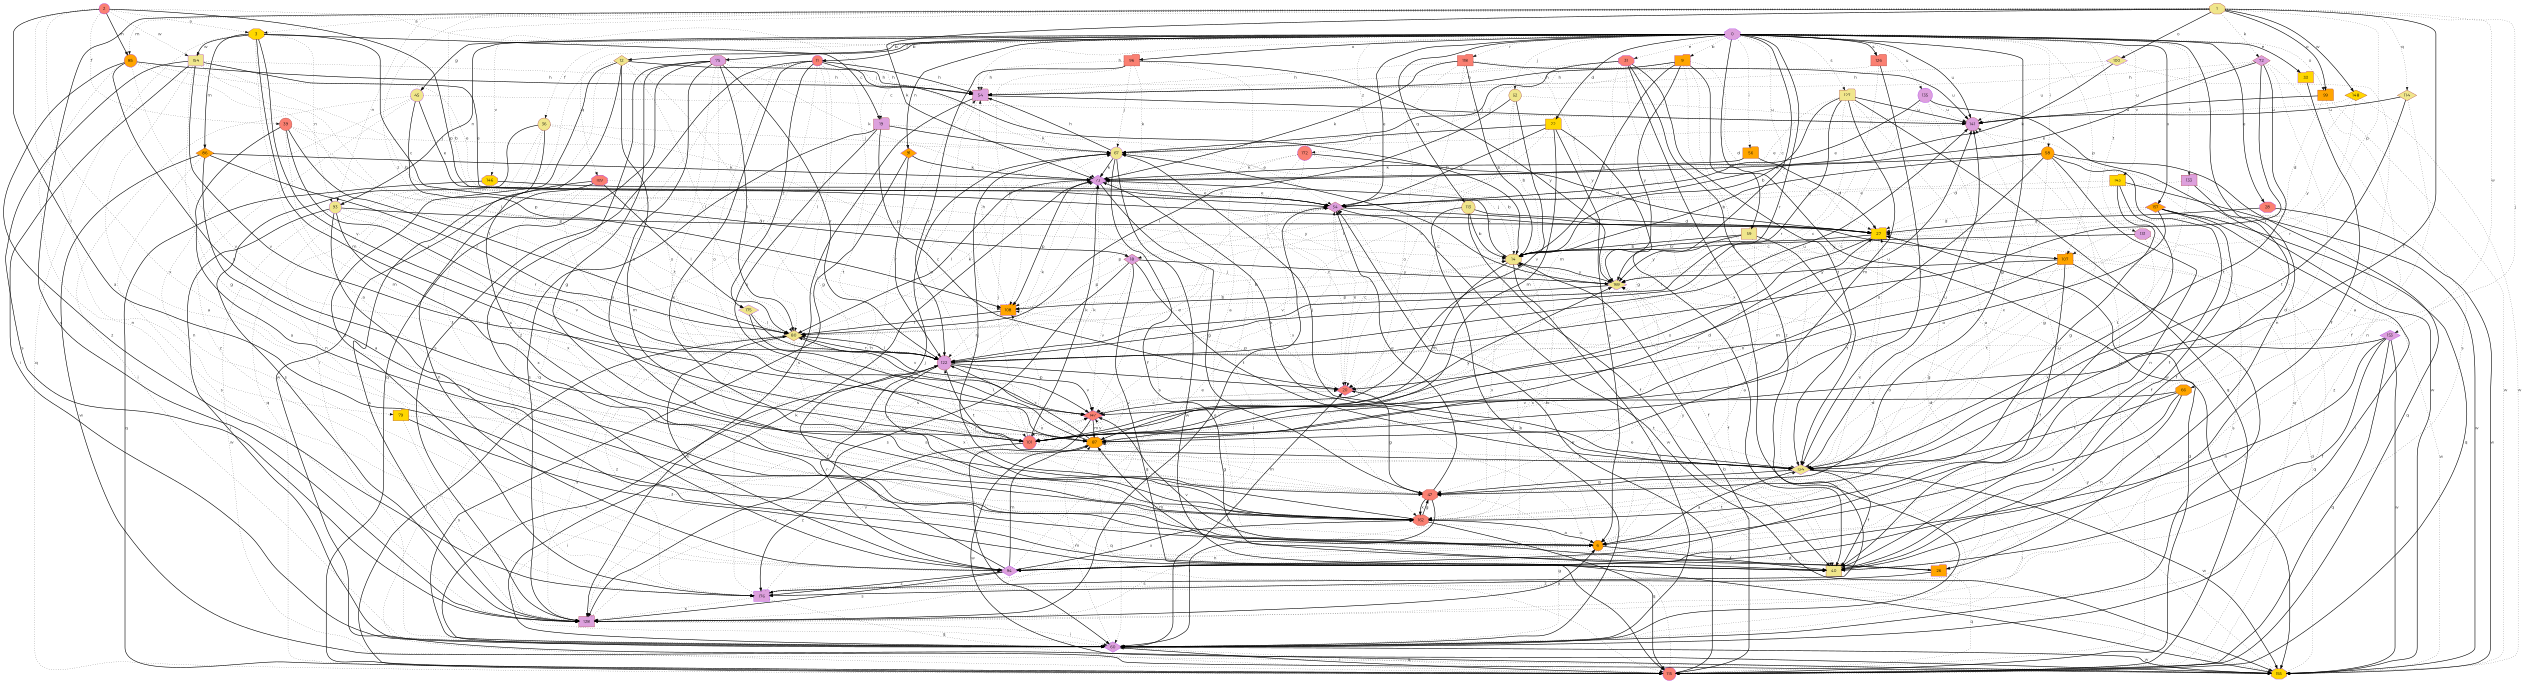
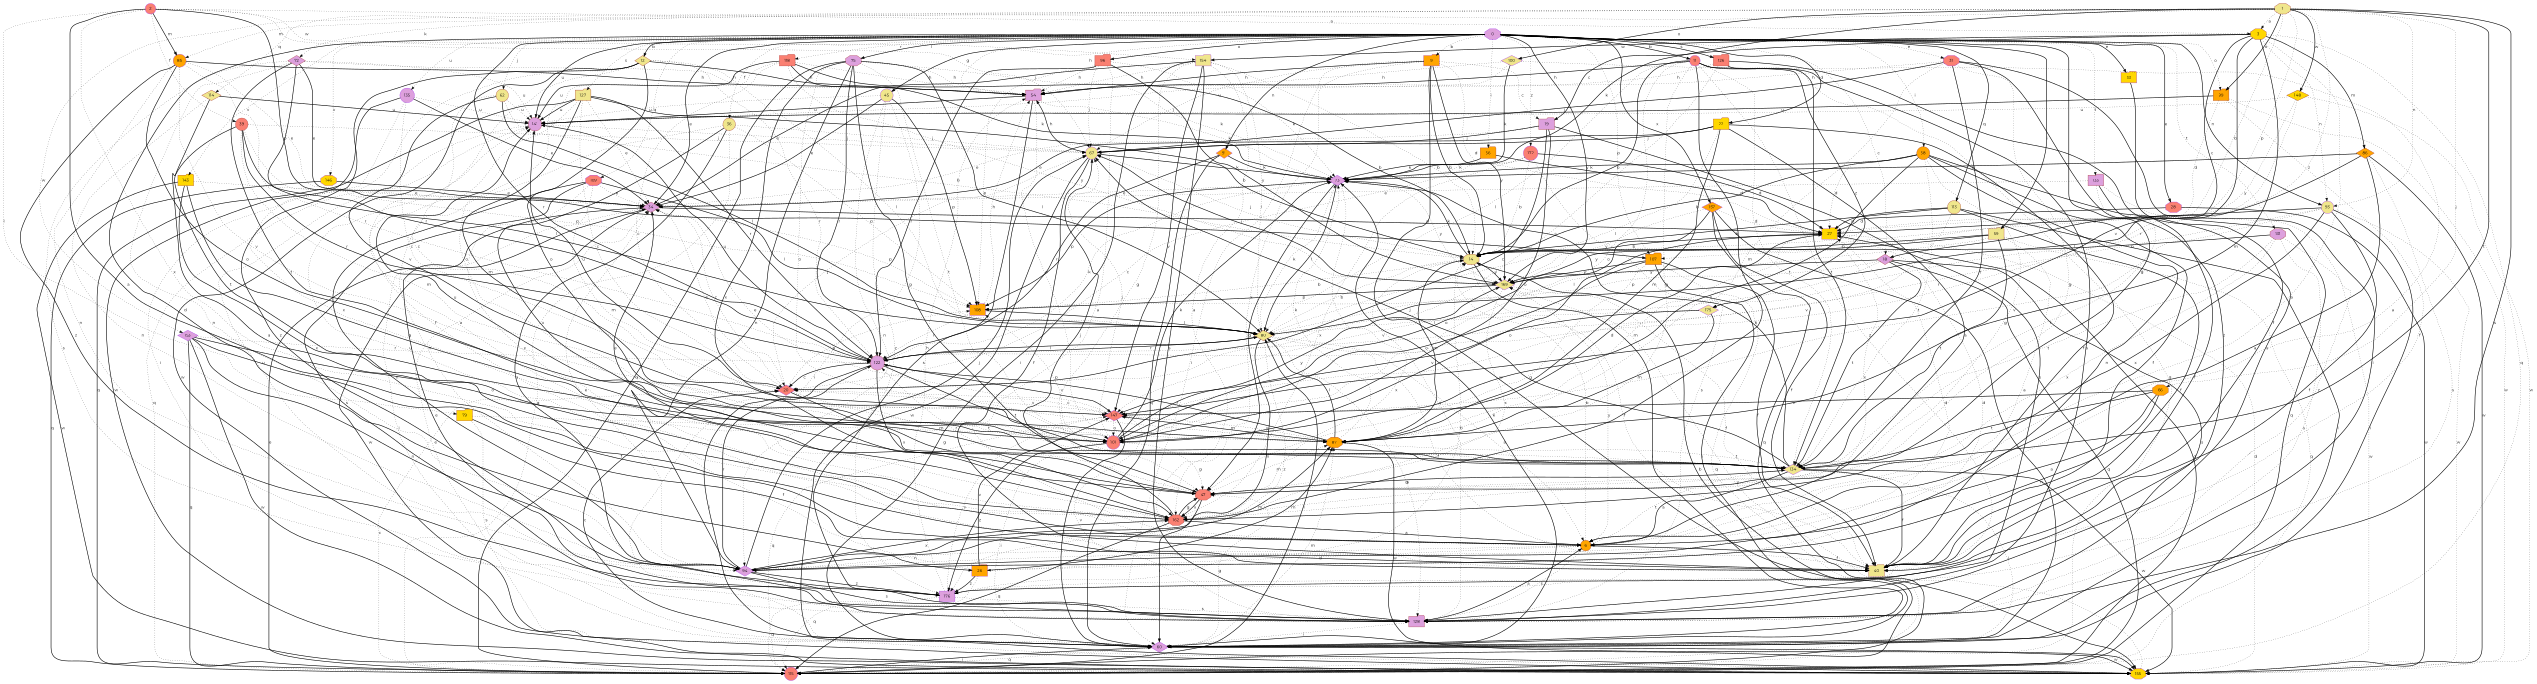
edge "126" -> "128": added, label "s"
